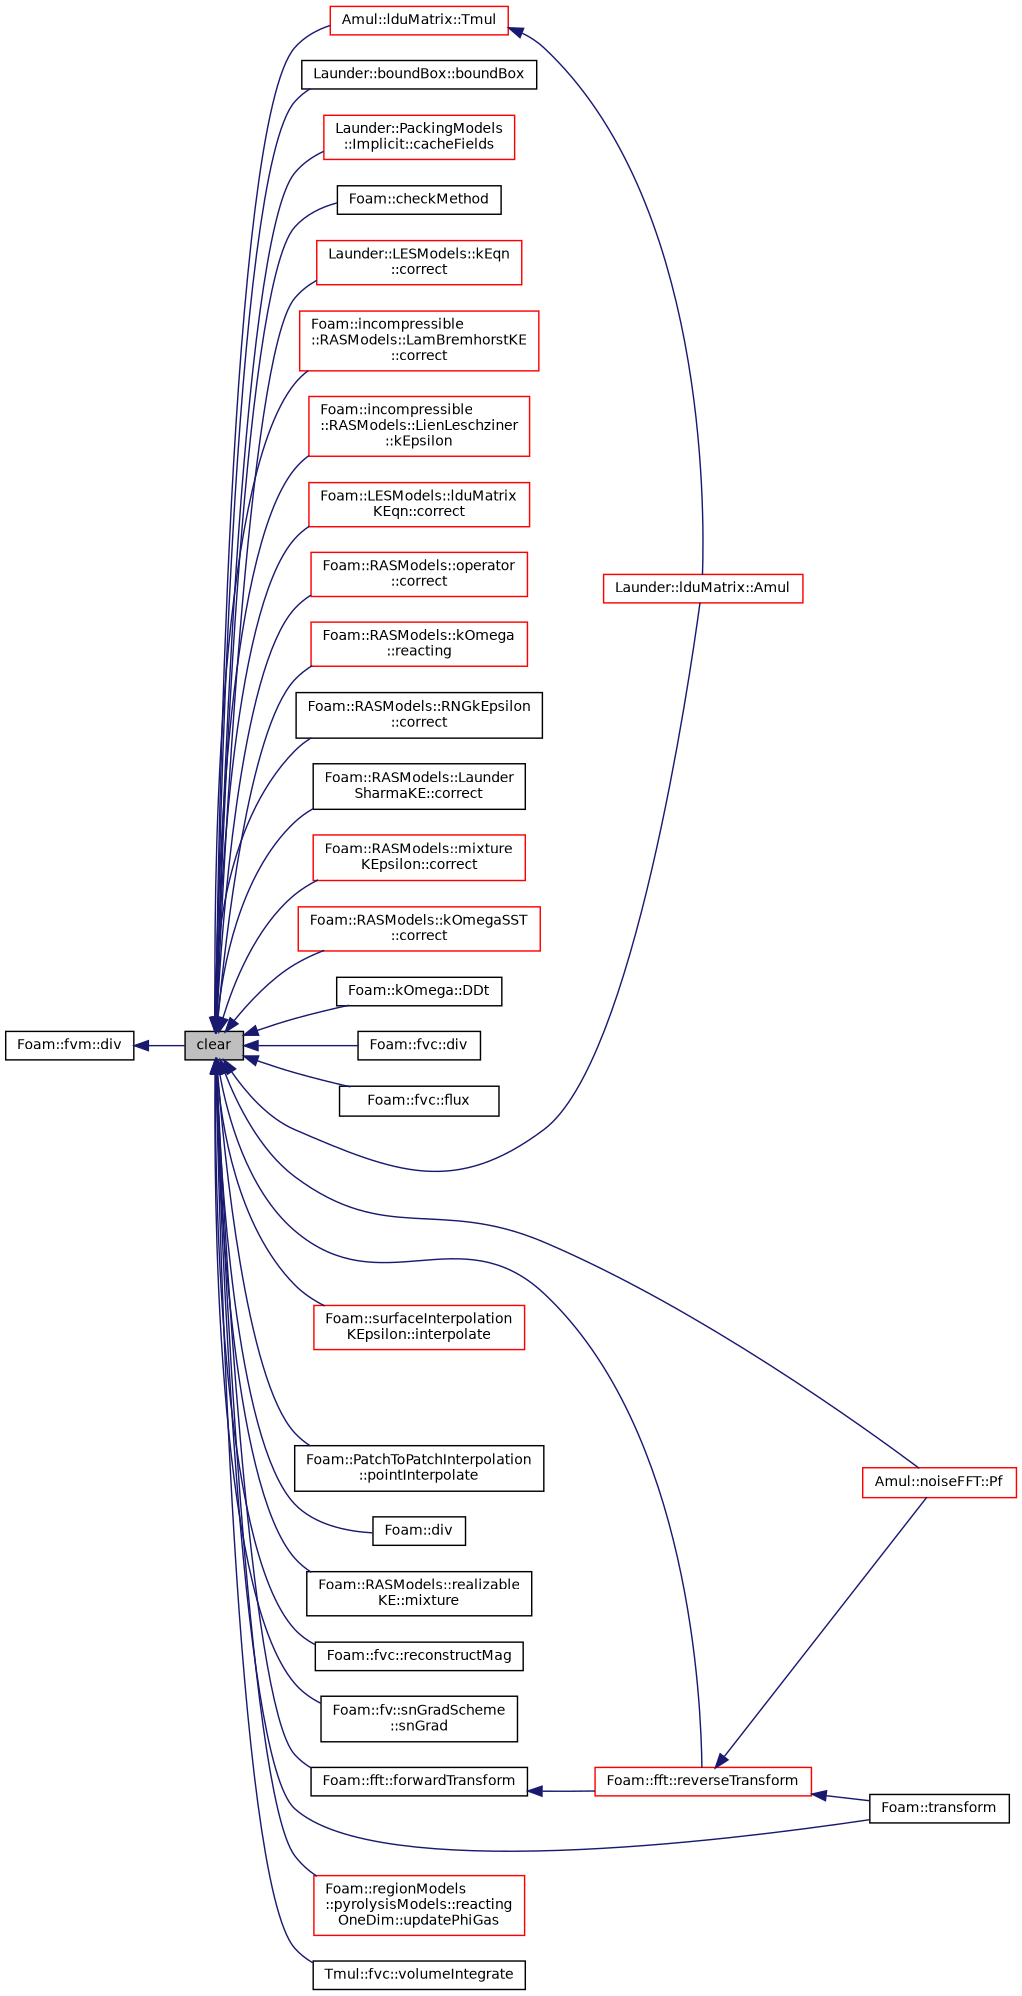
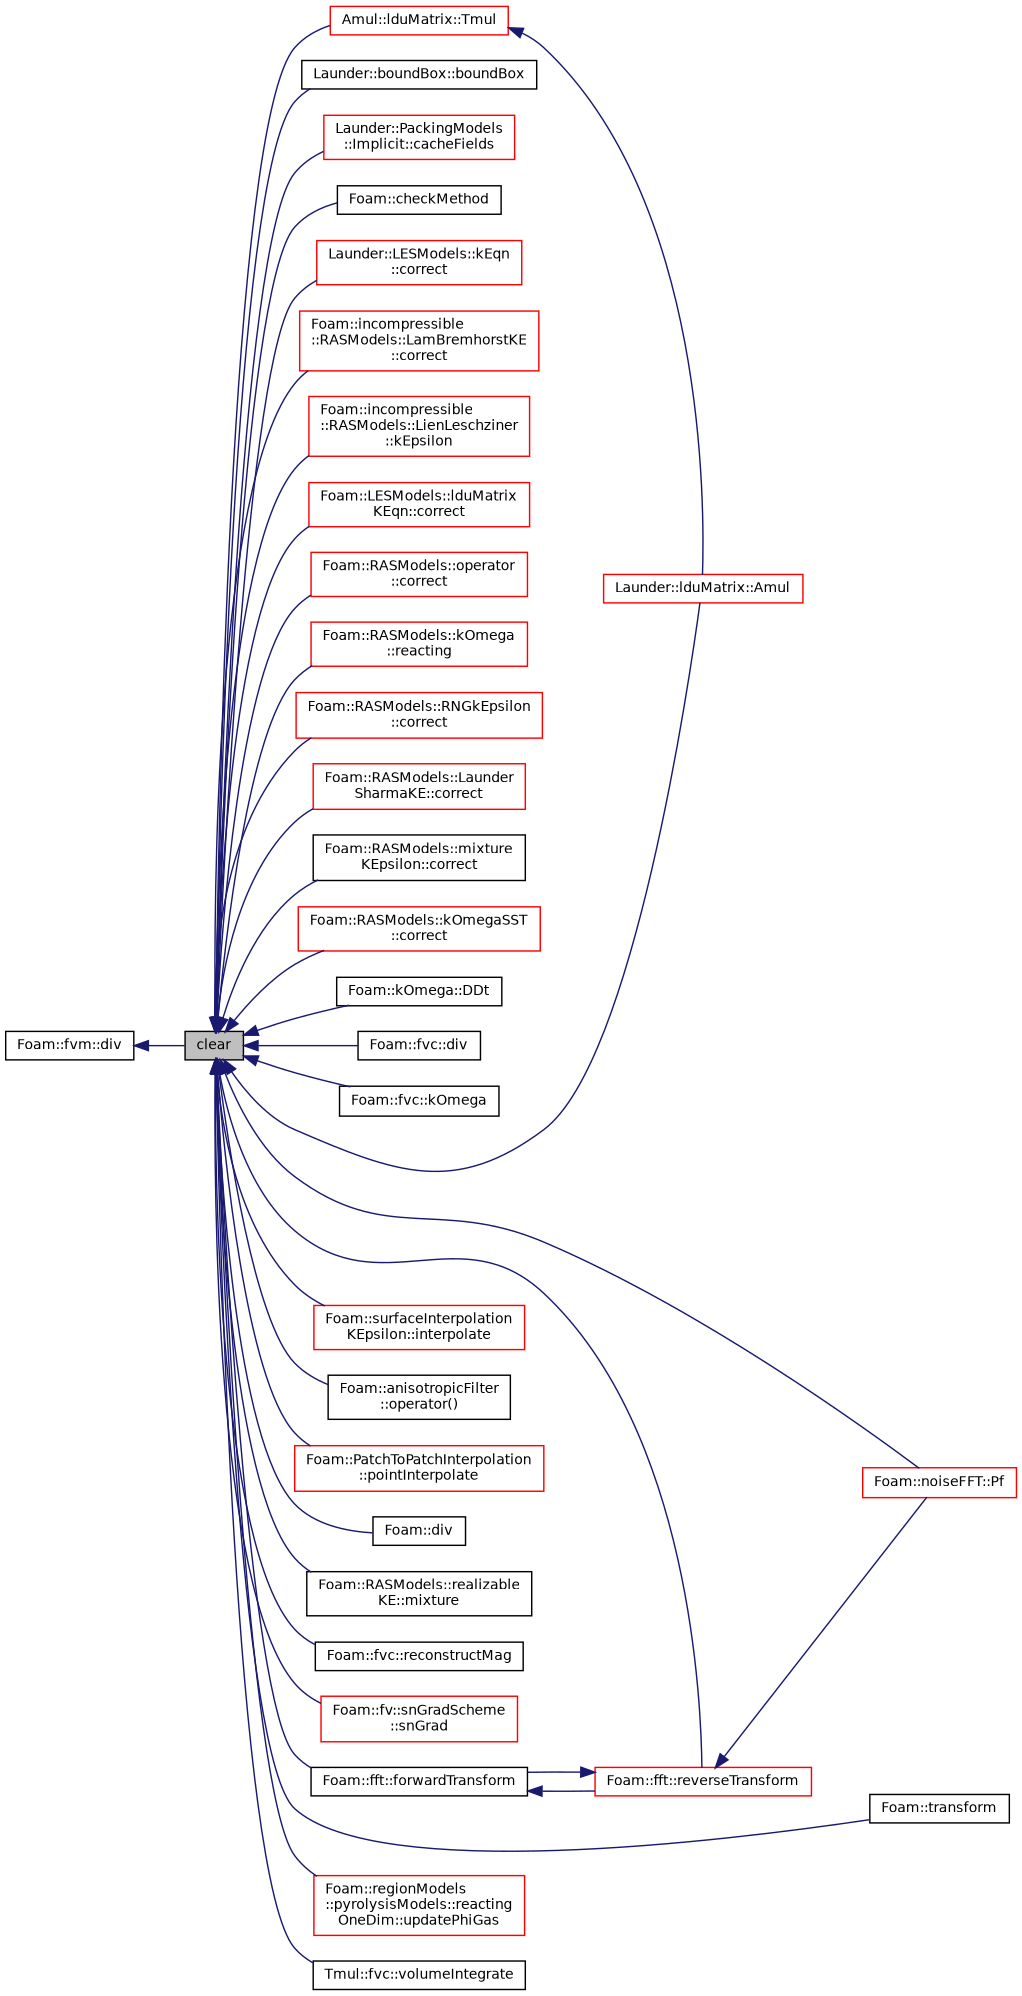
node "Foam::RASModels::RNGkEpsilon ::correct": color black -> red
node "Foam::RASModels::Launder SharmaKE::correct": color black -> red
node "Foam::RASModels::mixture KEpsilon::correct": color red -> black
node "Foam::fvc::flux": label "Foam::fvc::flux" -> "Foam::fvc::kOmega"
node "Foam::anisotropicFilter ::operator()": added
node "Foam::PatchToPatchInterpolation ::pointInterpolate": color black -> red
node "Amul::noiseFFT::Pf": label "Amul::noiseFFT::Pf" -> "Foam::noiseFFT::Pf"
node "Foam::fv::snGradScheme ::snGrad": color black -> red
edge "Foam::transform" -> "Foam::fft::reverseTransform": now "Foam::fft::forwardTransform" -> "Foam::fft::reverseTransform"
